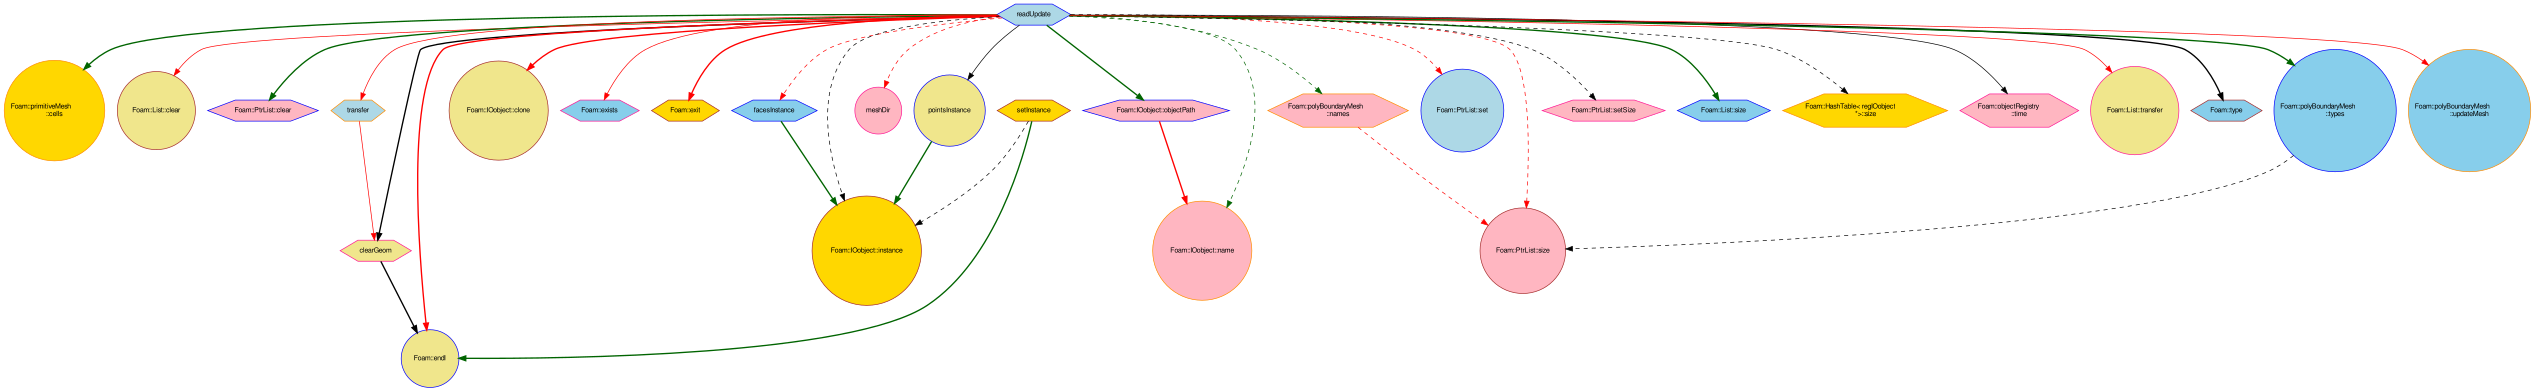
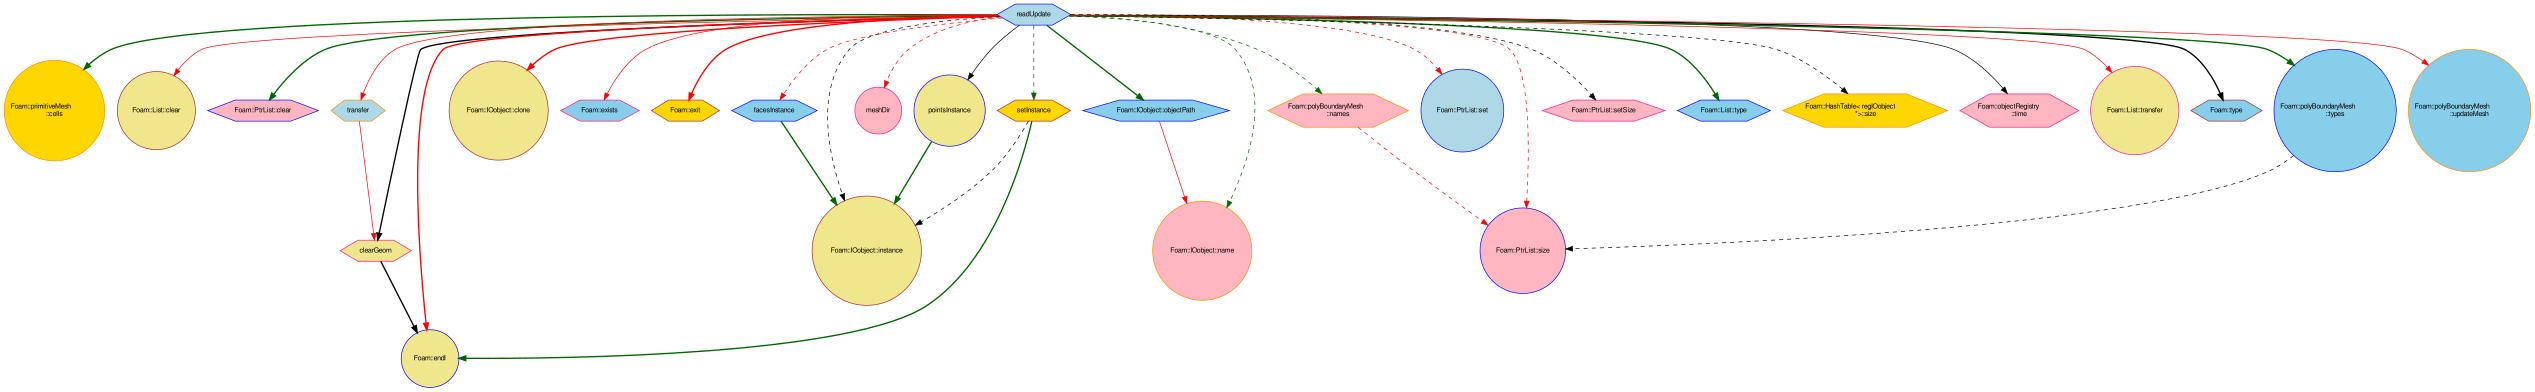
edge "readUpdate" -> "setInstance": added
node "Foam::IOobject::objectPath": fillcolor lightpink -> skyblue
node "Foam::List::size": label "Foam::List::size" -> "Foam::List::type"
edge "Foam::IOobject::objectPath" -> "Foam::IOobject::name": style bold -> solid
node "Foam::IOobject::instance": fillcolor gold -> khaki
node "Foam::PtrList::size": color brown -> blue
